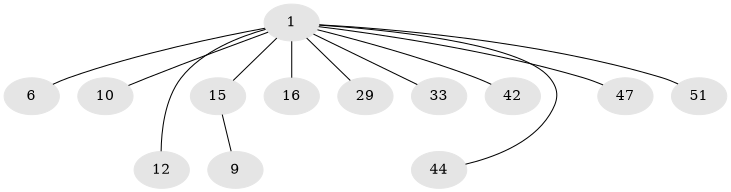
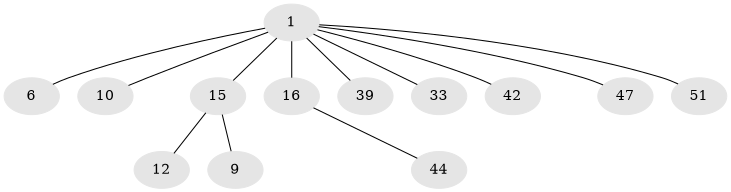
edge "1" -- "12": now "15" -- "12"
edge "1" -- "44": now "16" -- "44"
node "29": label "29" -> "39"
